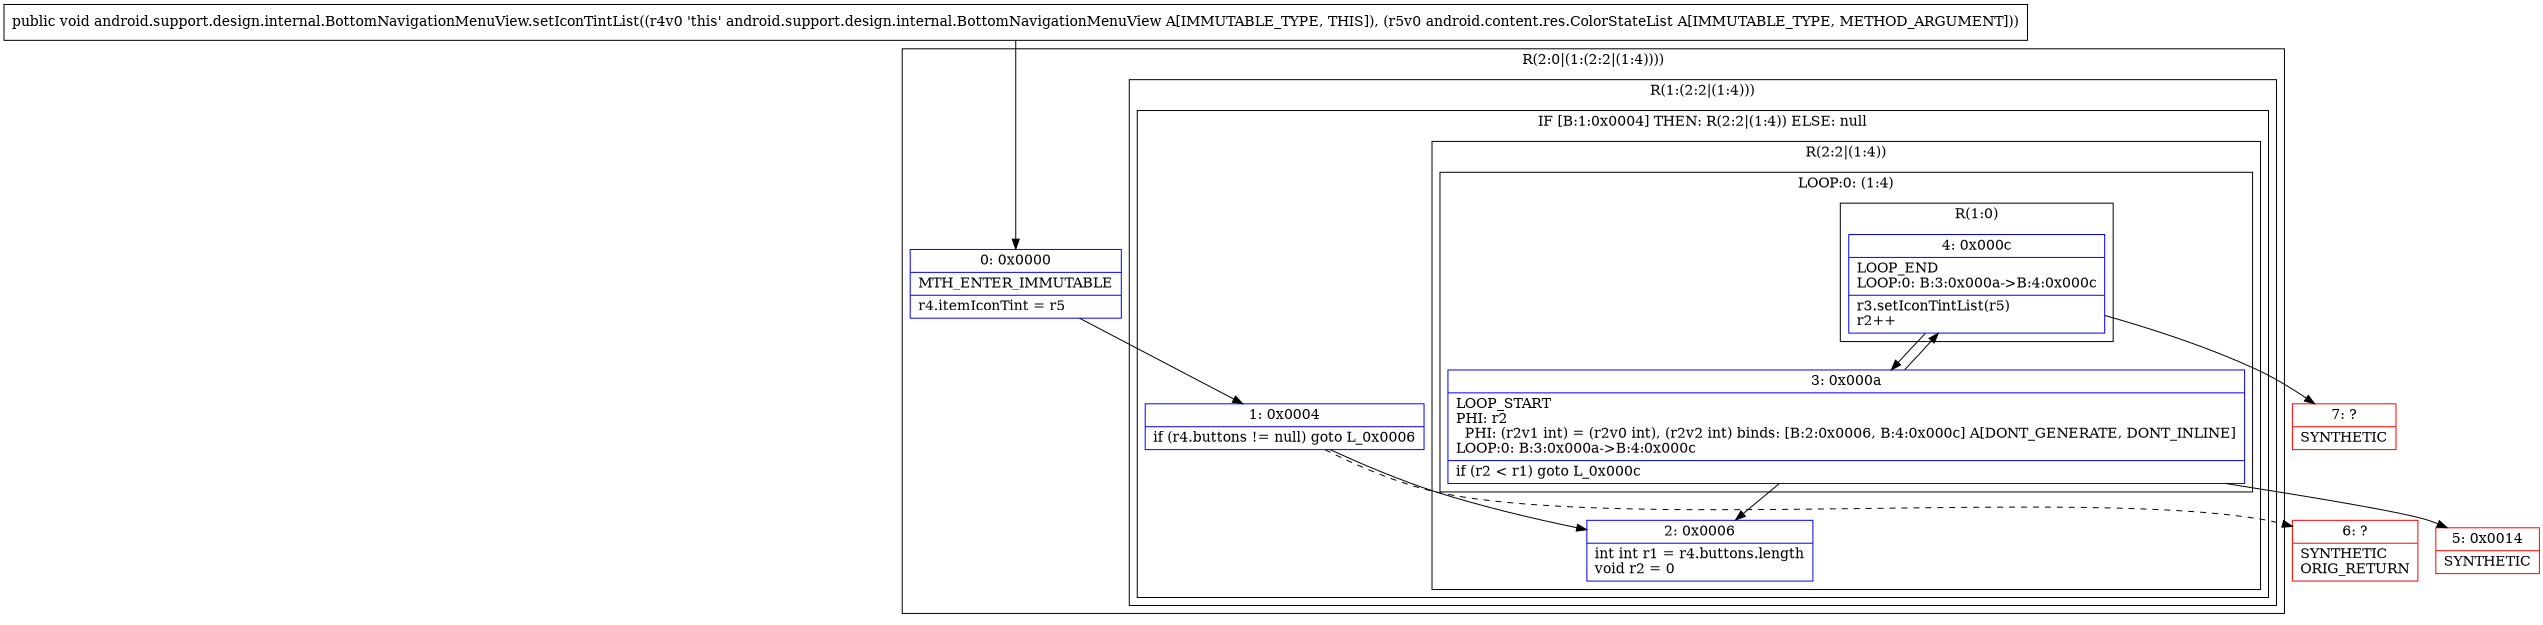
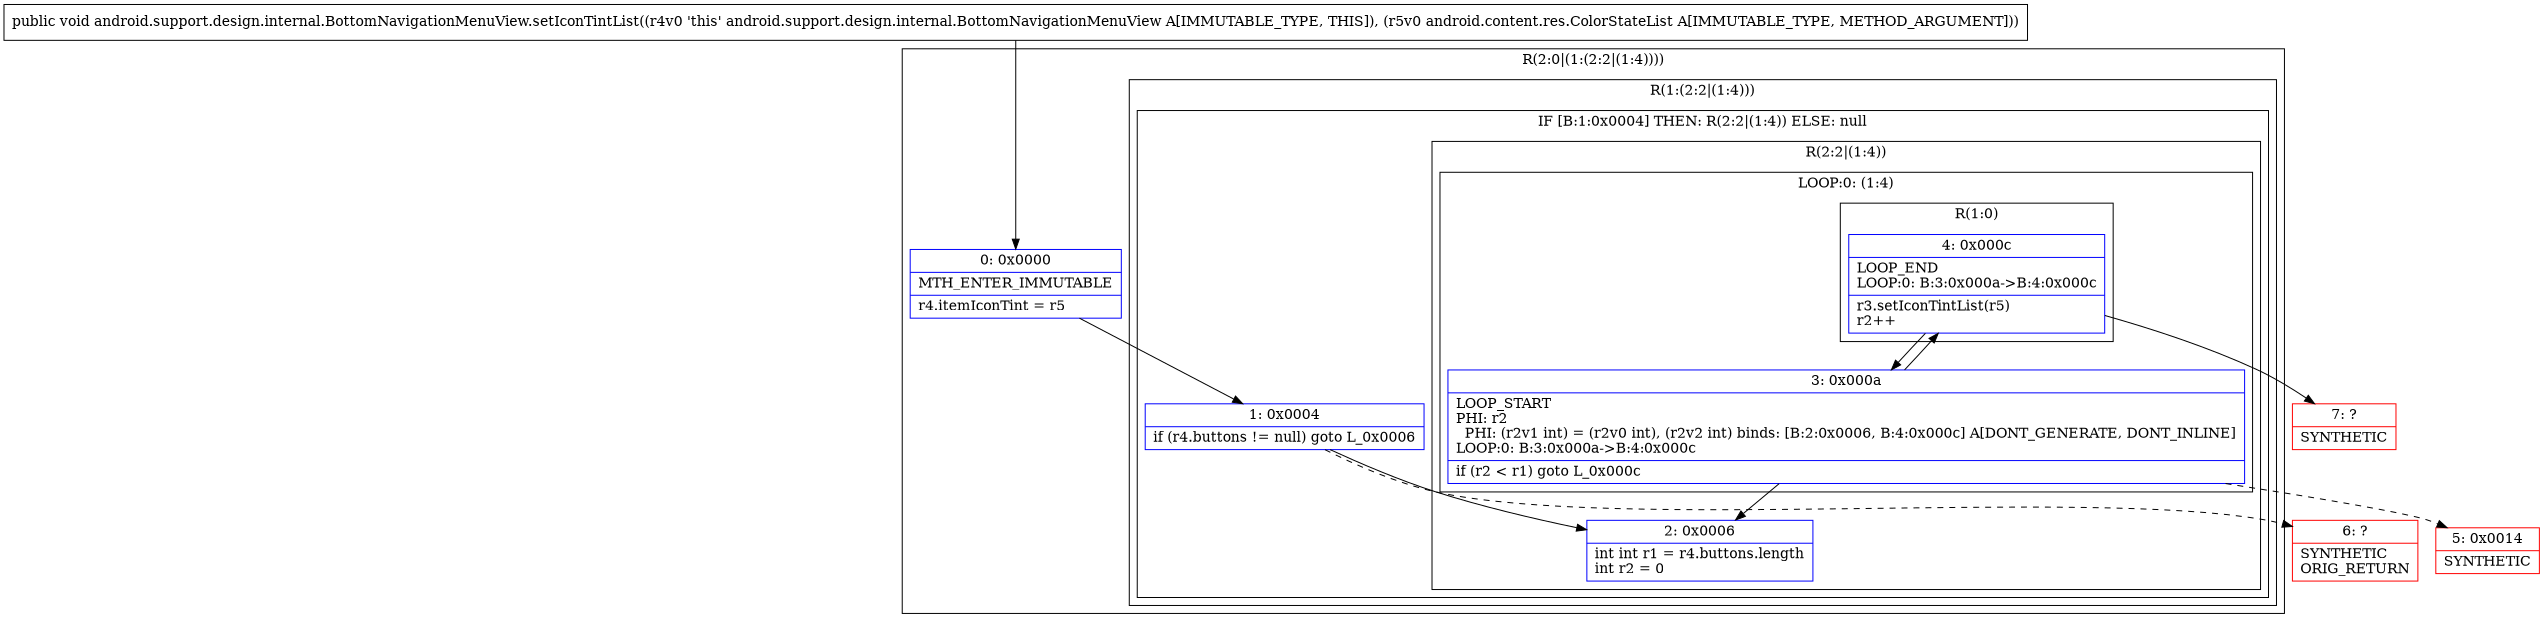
edge "3: 0x000a" -> "5: 0x0014": style solid -> dashed
node "2: 0x0006": text "void r2 = 0" -> "int r2 = 0"
